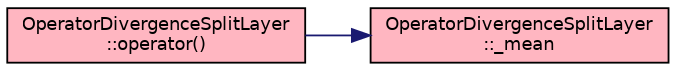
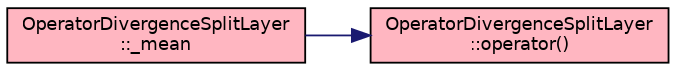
edge "OperatorDivergenceSplitLayer ::operator()" -> "OperatorDivergenceSplitLayer ::_mean": reversed
